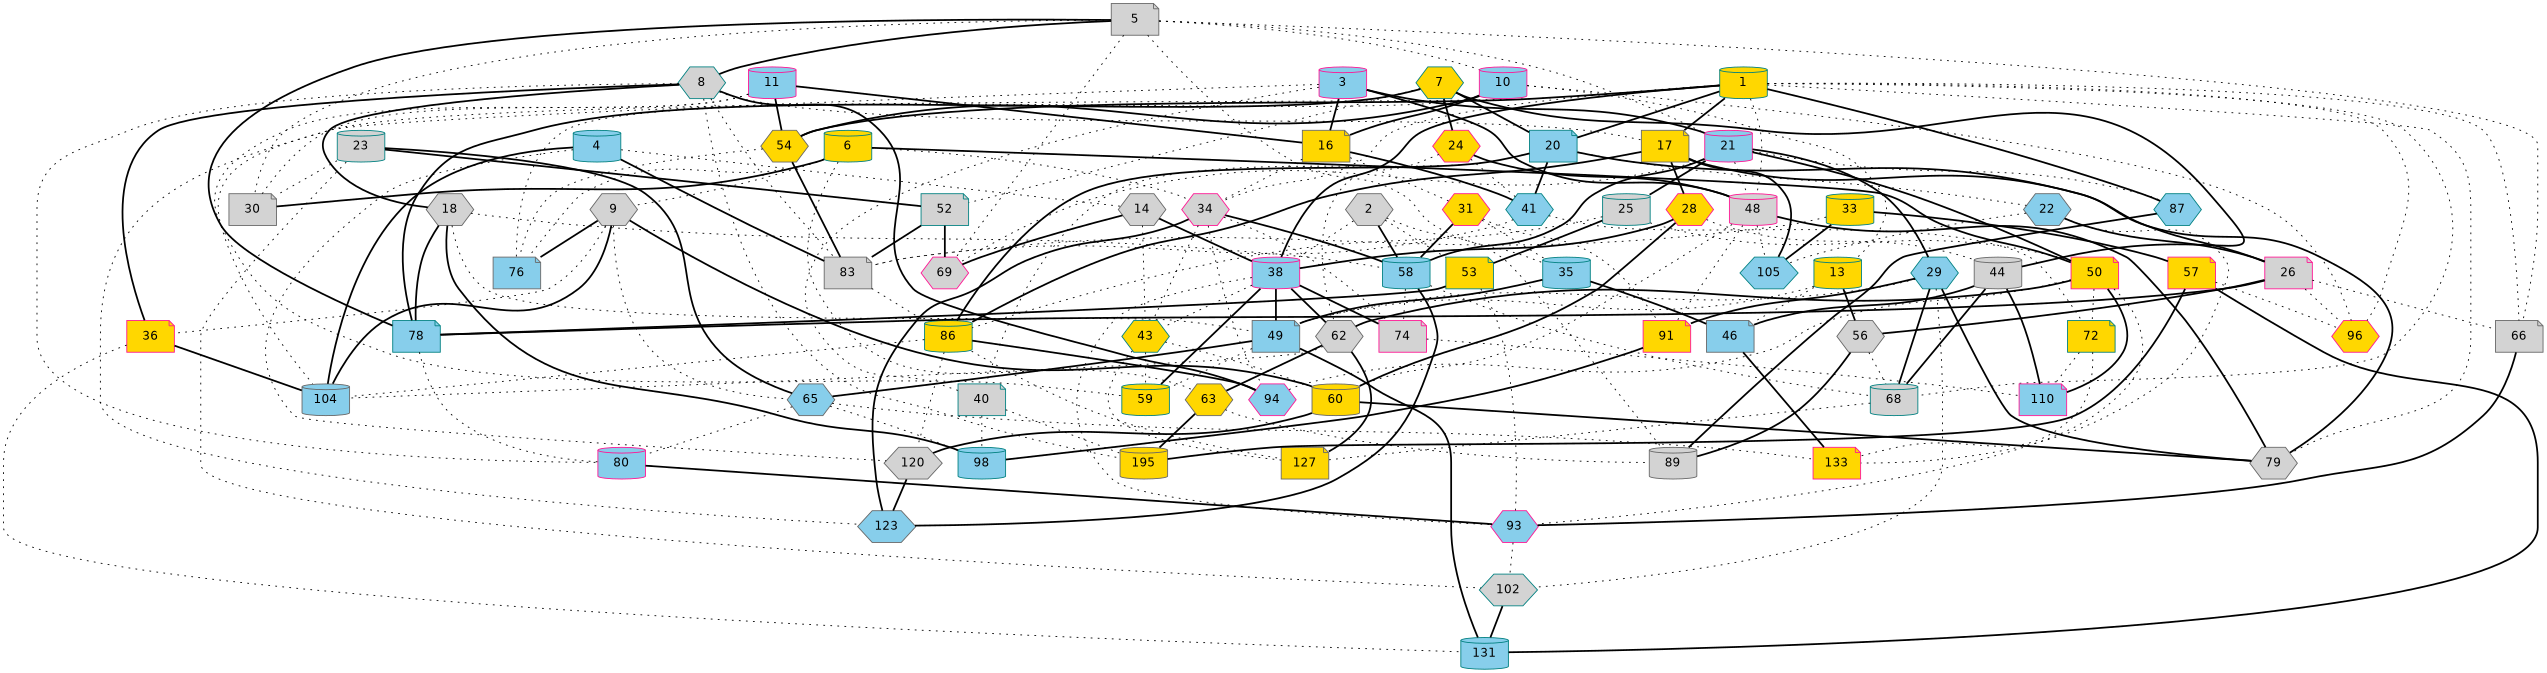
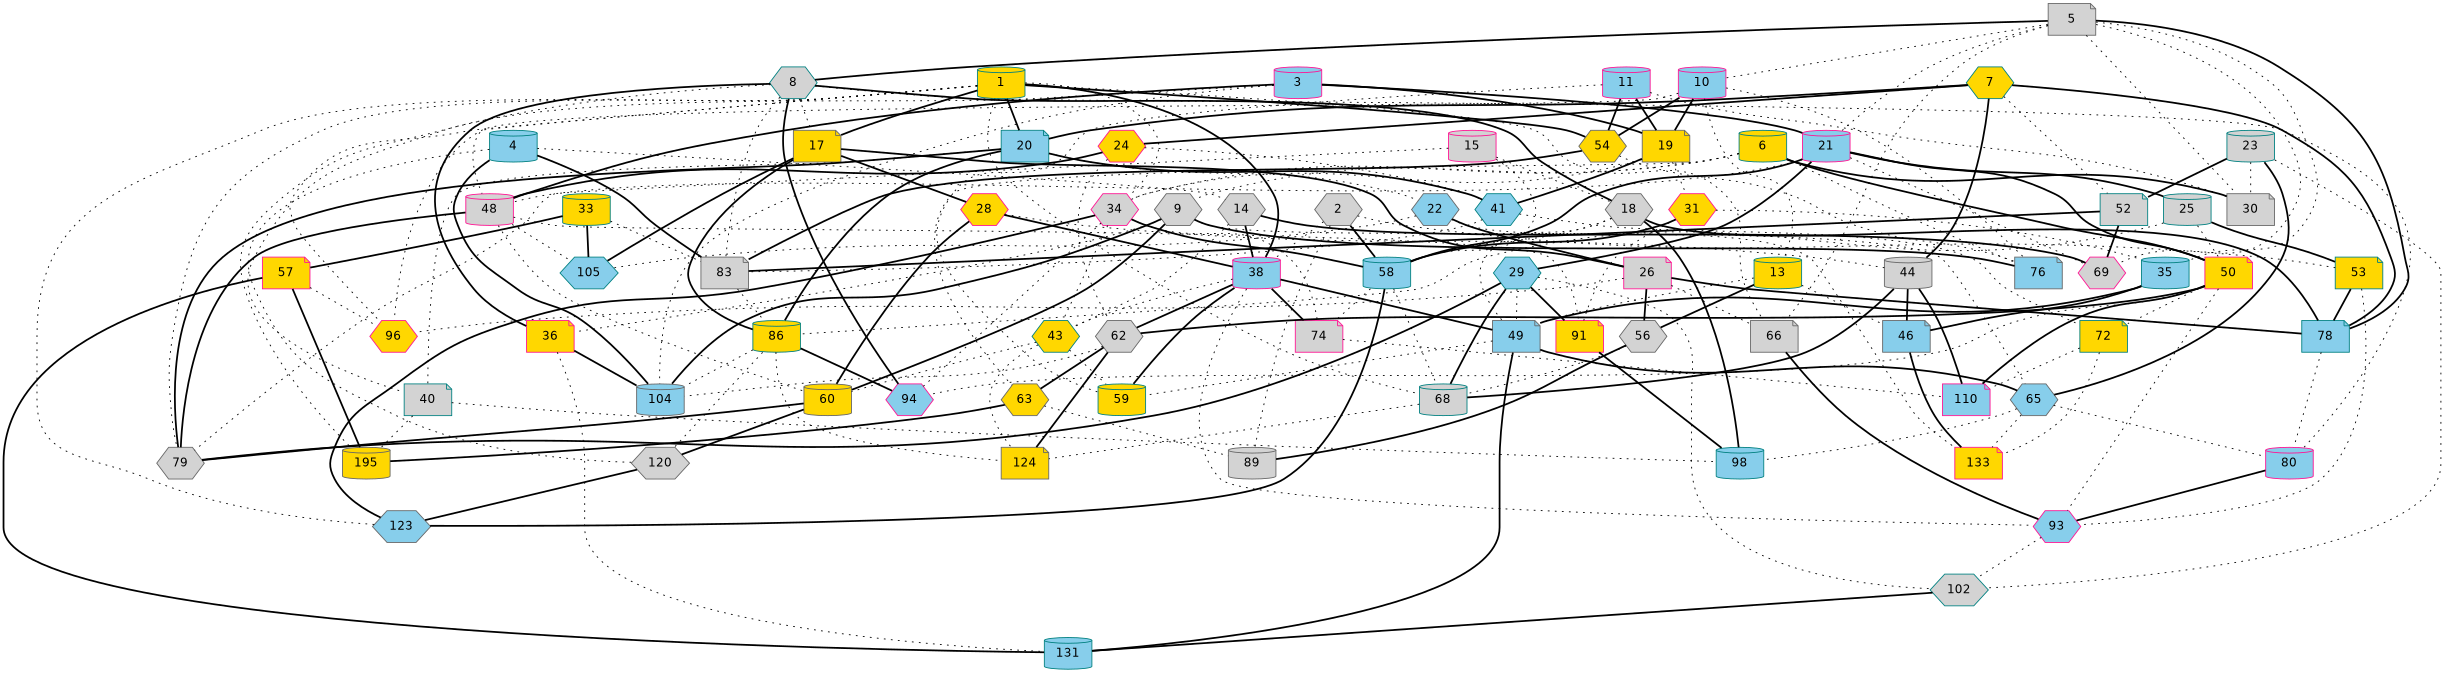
node "16": label "16" -> "19"
node "15": added
node "87": removed
node "127": label "127" -> "124"
